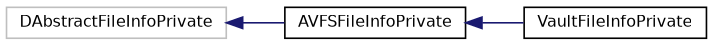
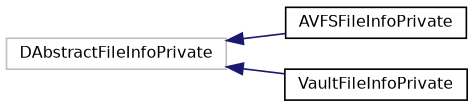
edge "VaultFileInfoPrivate" -> "AVFSFileInfoPrivate": now "VaultFileInfoPrivate" -> "DAbstractFileInfoPrivate"
